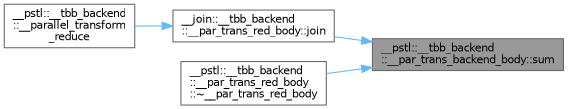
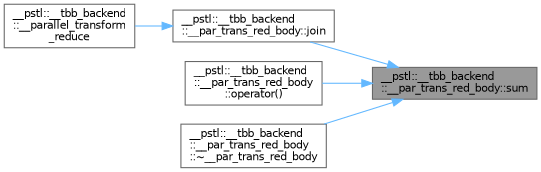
node "__join::__tbb_backend ::__par_trans_red_body::join": label "__join::__tbb_backend ::__par_trans_red_body::join" -> "__pstl::__tbb_backend ::__par_trans_red_body::join"
node "__pstl::__tbb_backend ::__par_trans_backend_body::sum": label "__pstl::__tbb_backend ::__par_trans_backend_body::sum" -> "__pstl::__tbb_backend ::__par_trans_red_body::sum"
node "__pstl::__tbb_backend ::__par_trans_red_body ::operator()": added
